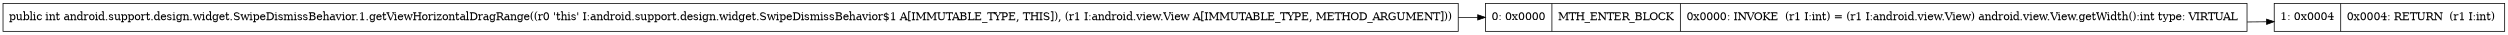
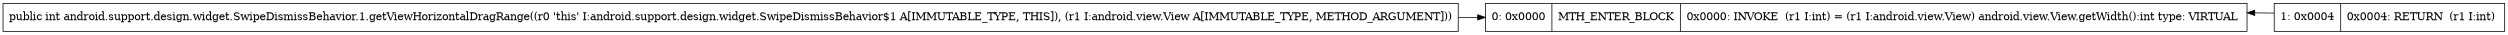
edge "0: 0x0000" -> "1: 0x0004": reversed
